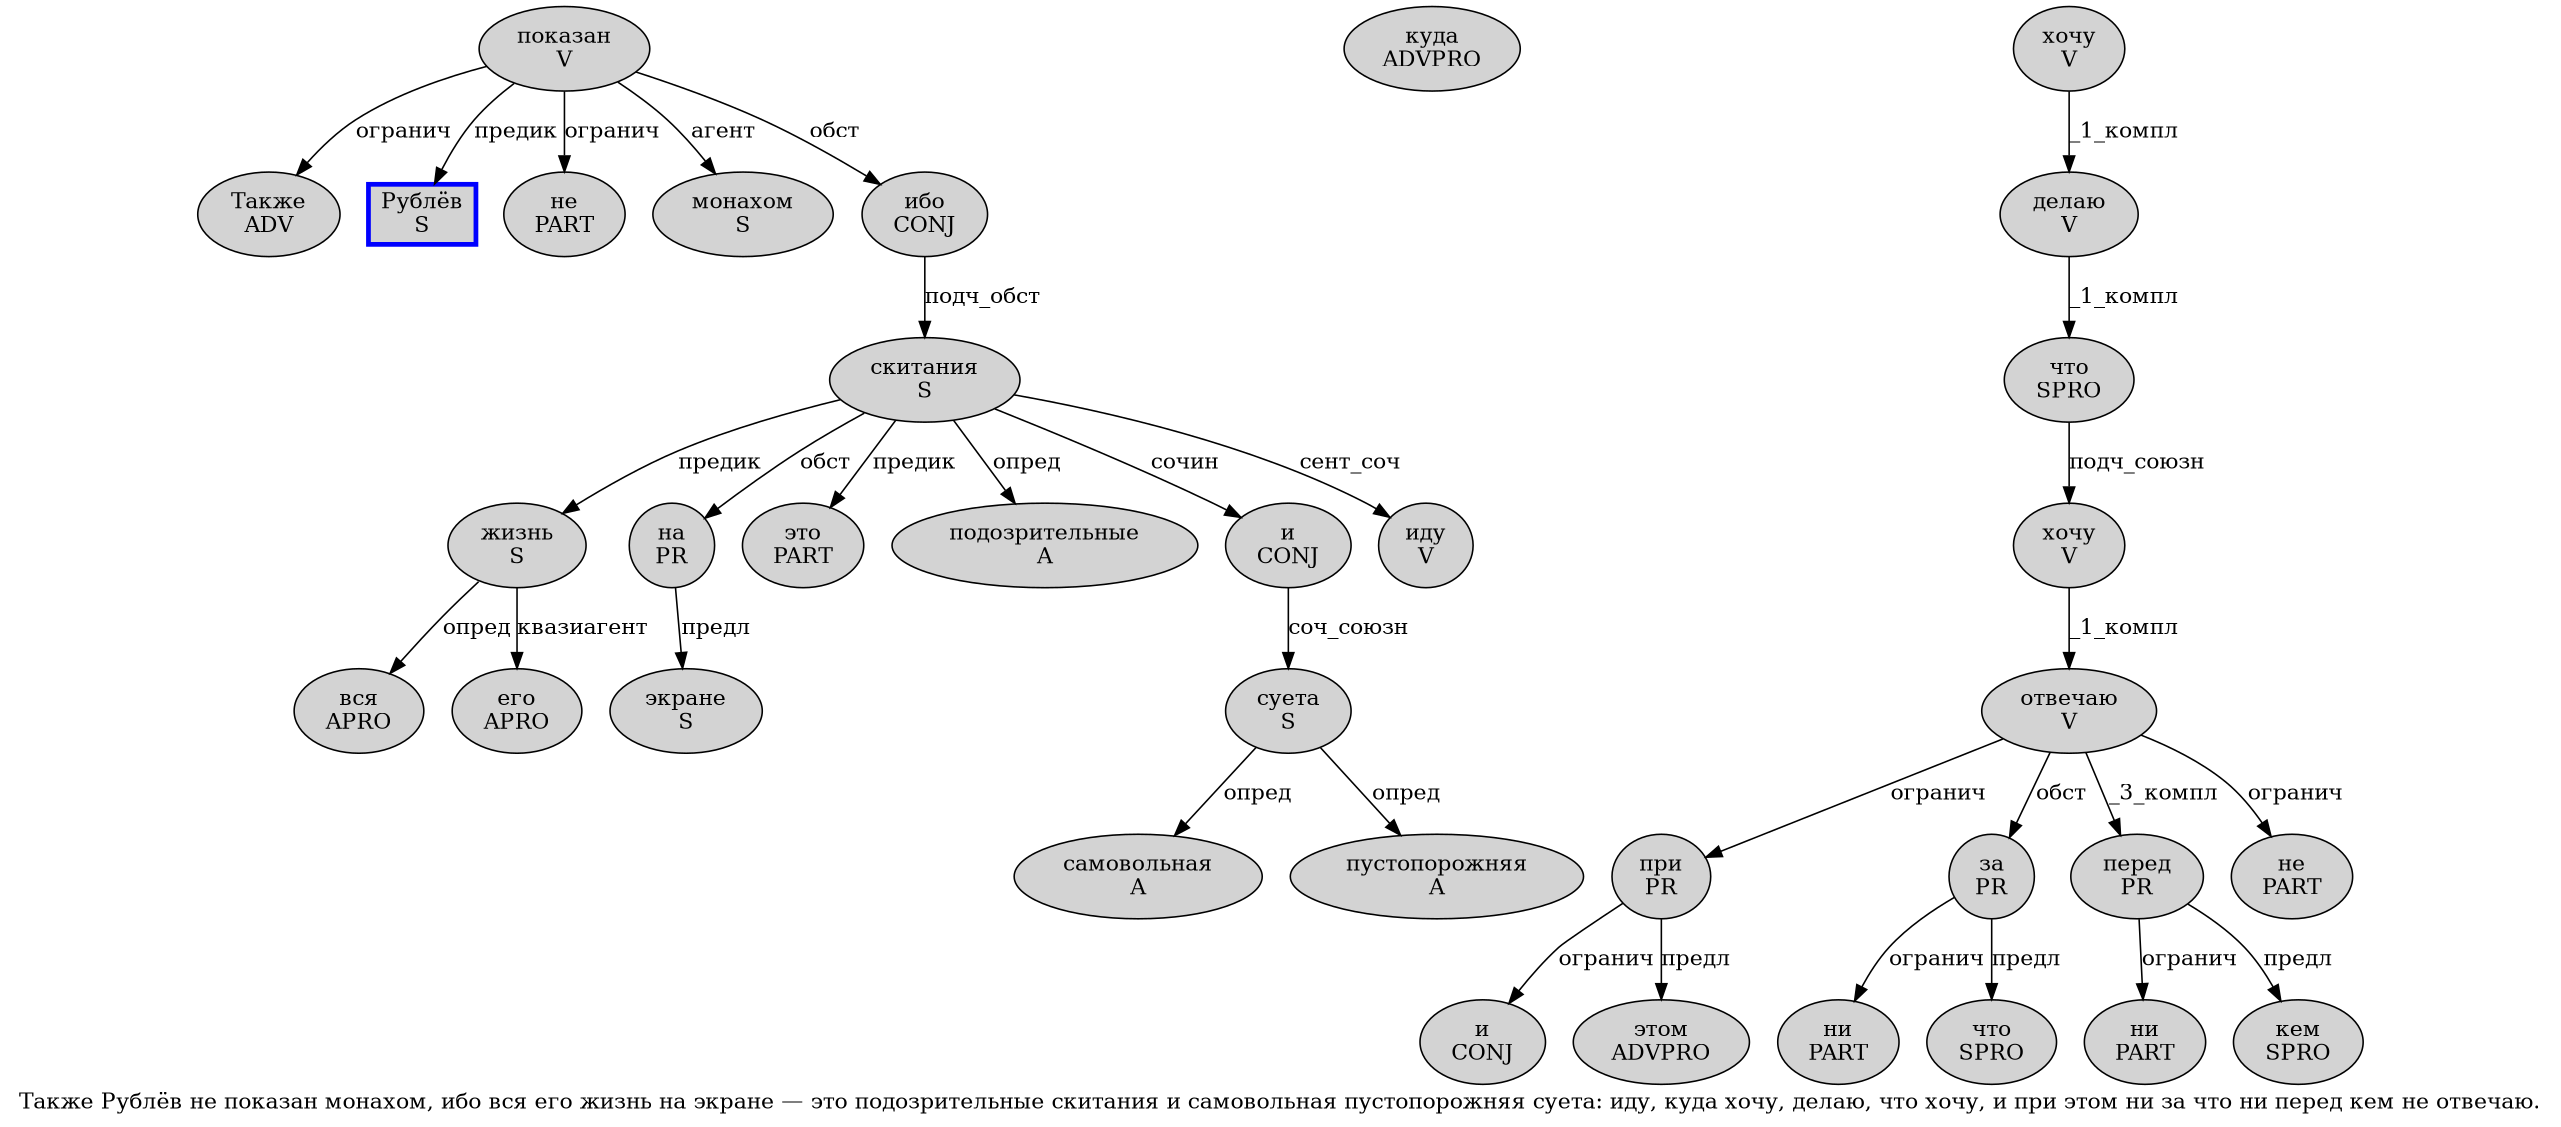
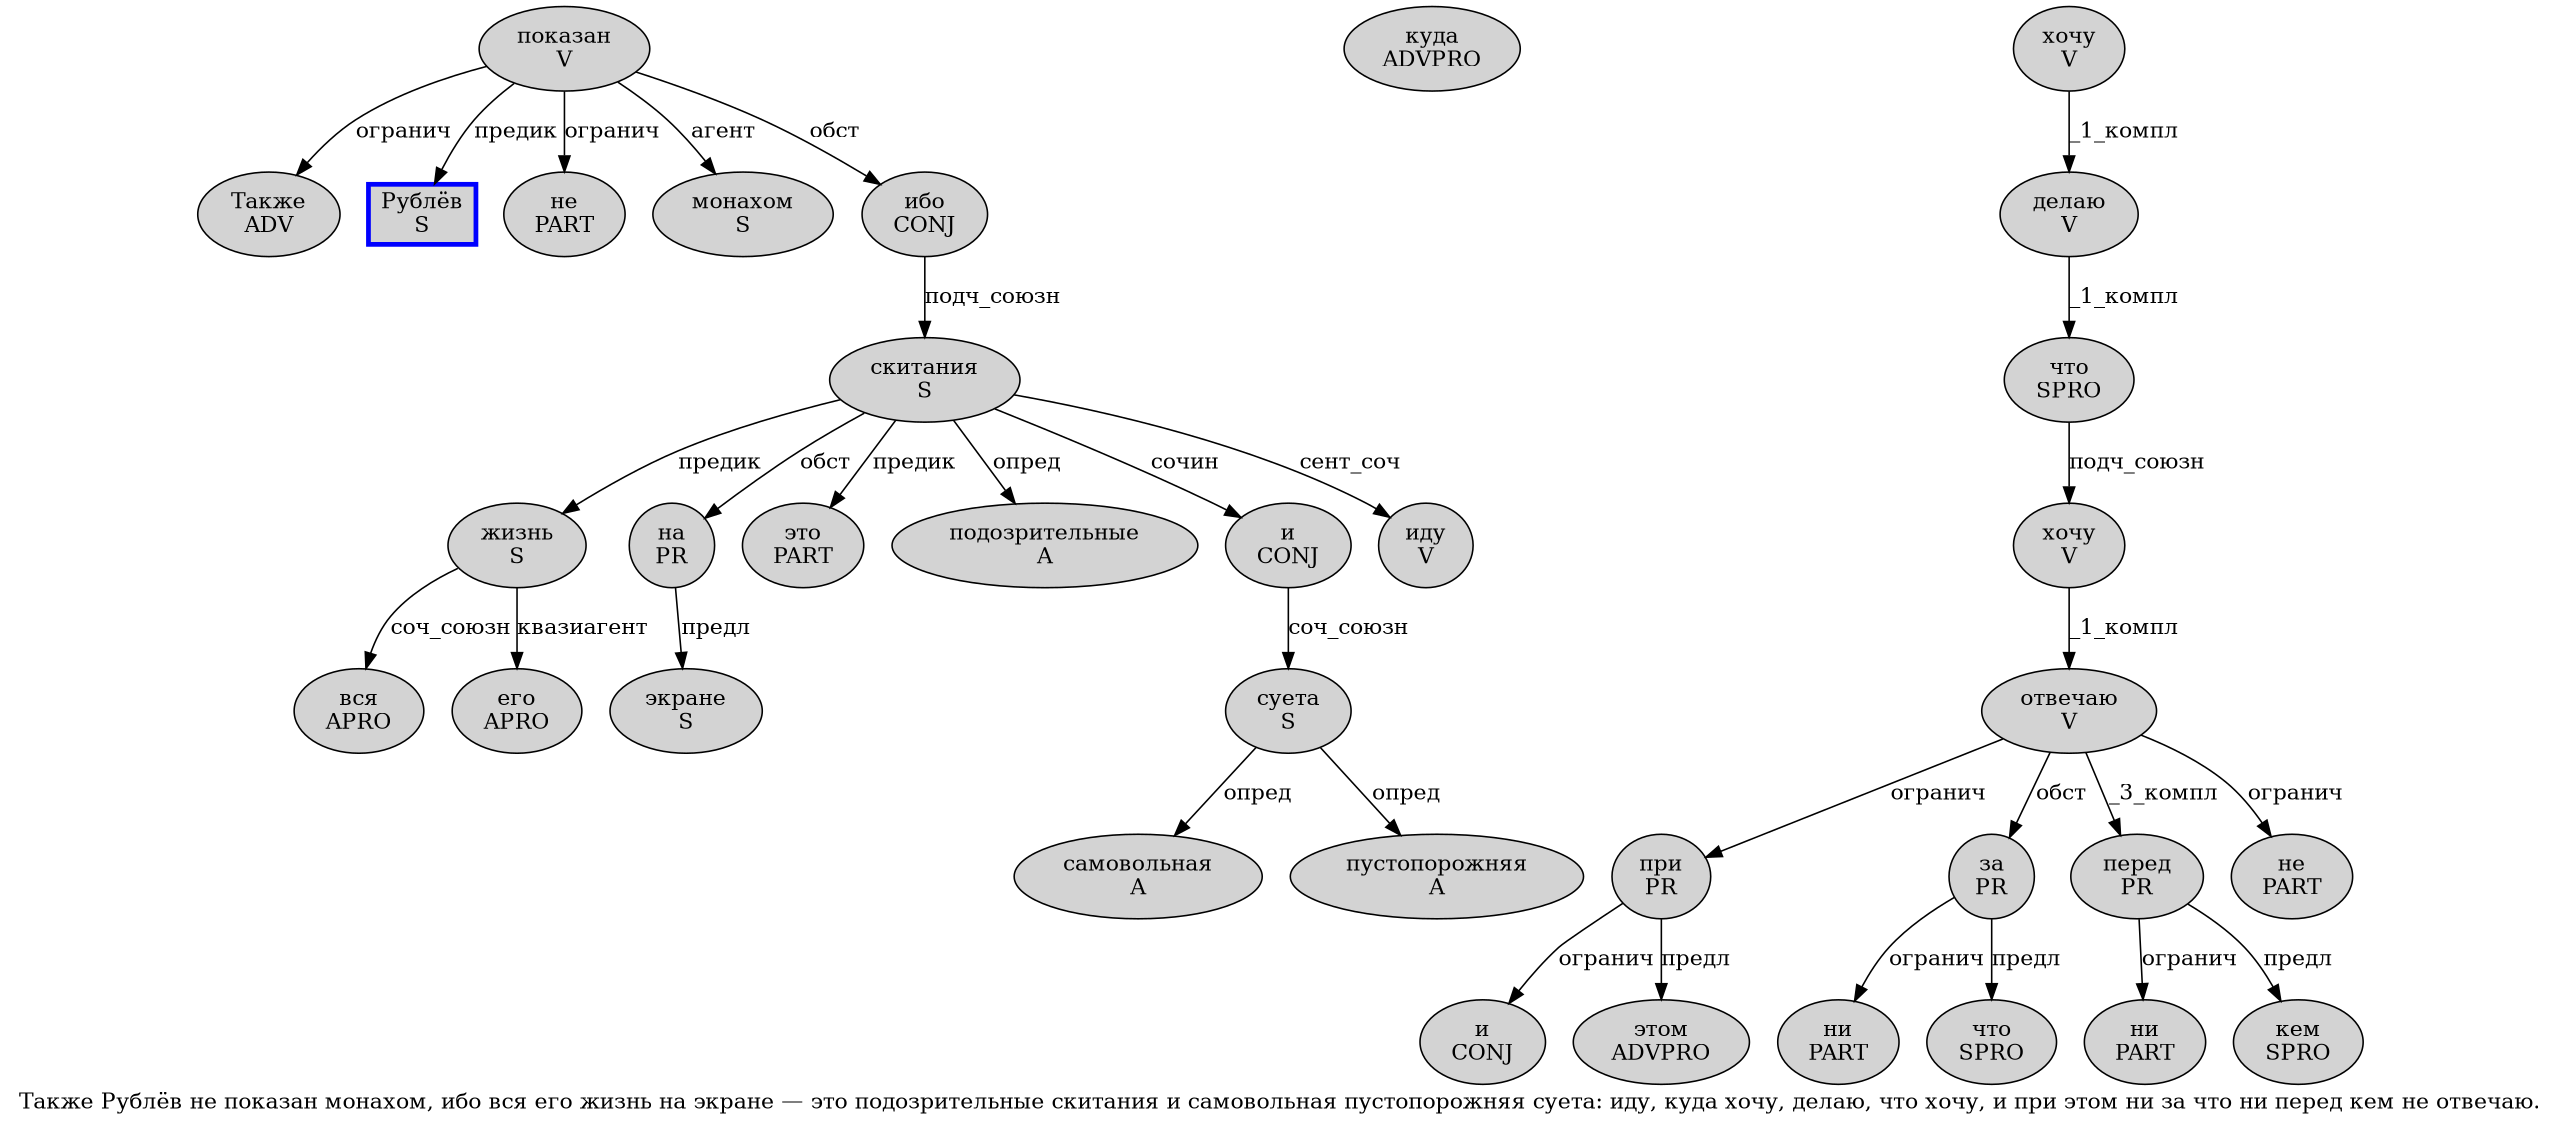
edge "ибо CONJ" -> "скитания S": label "подч_обст" -> "подч_союзн"
edge "жизнь S" -> "вся APRO": label "опред" -> "соч_союзн"
